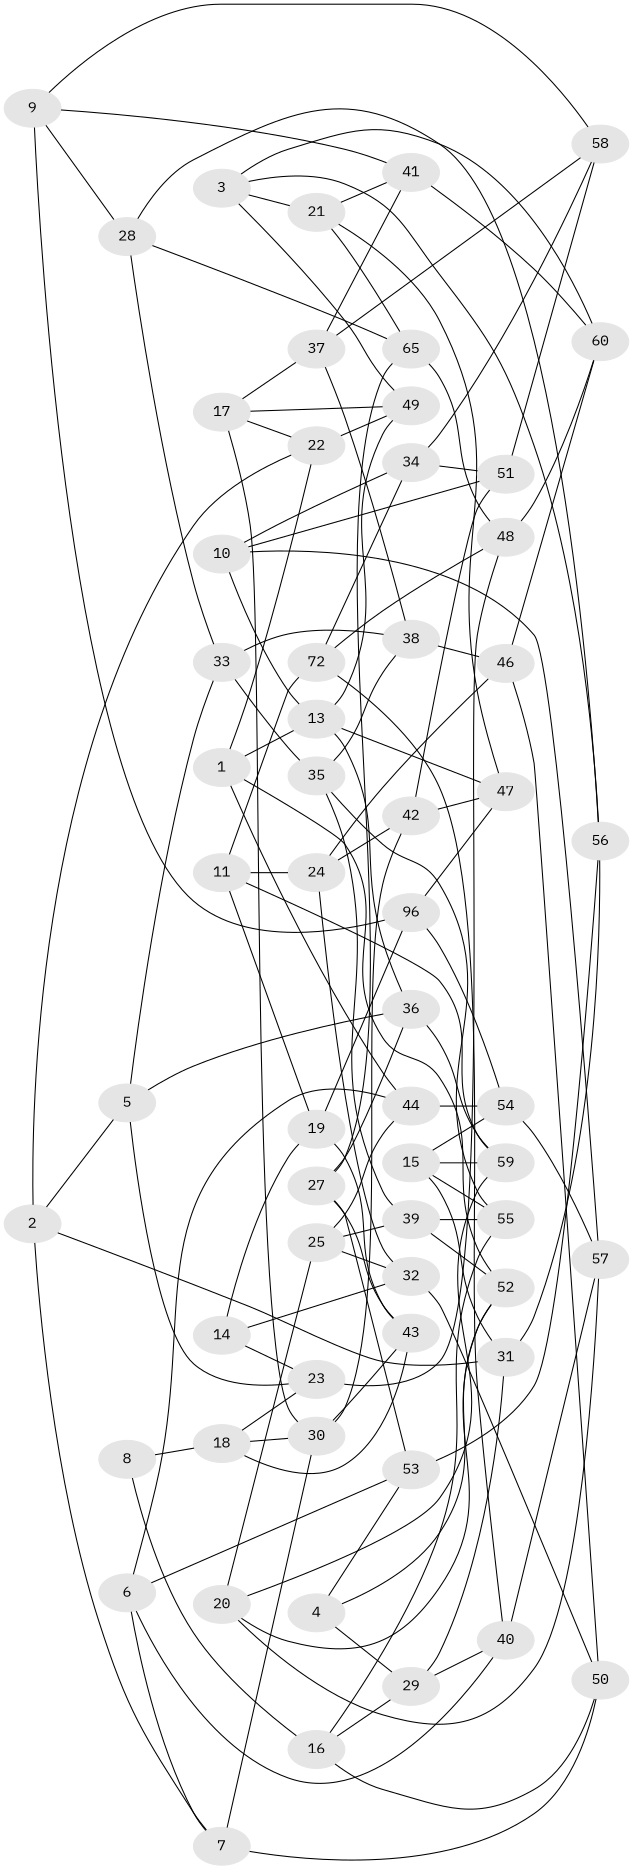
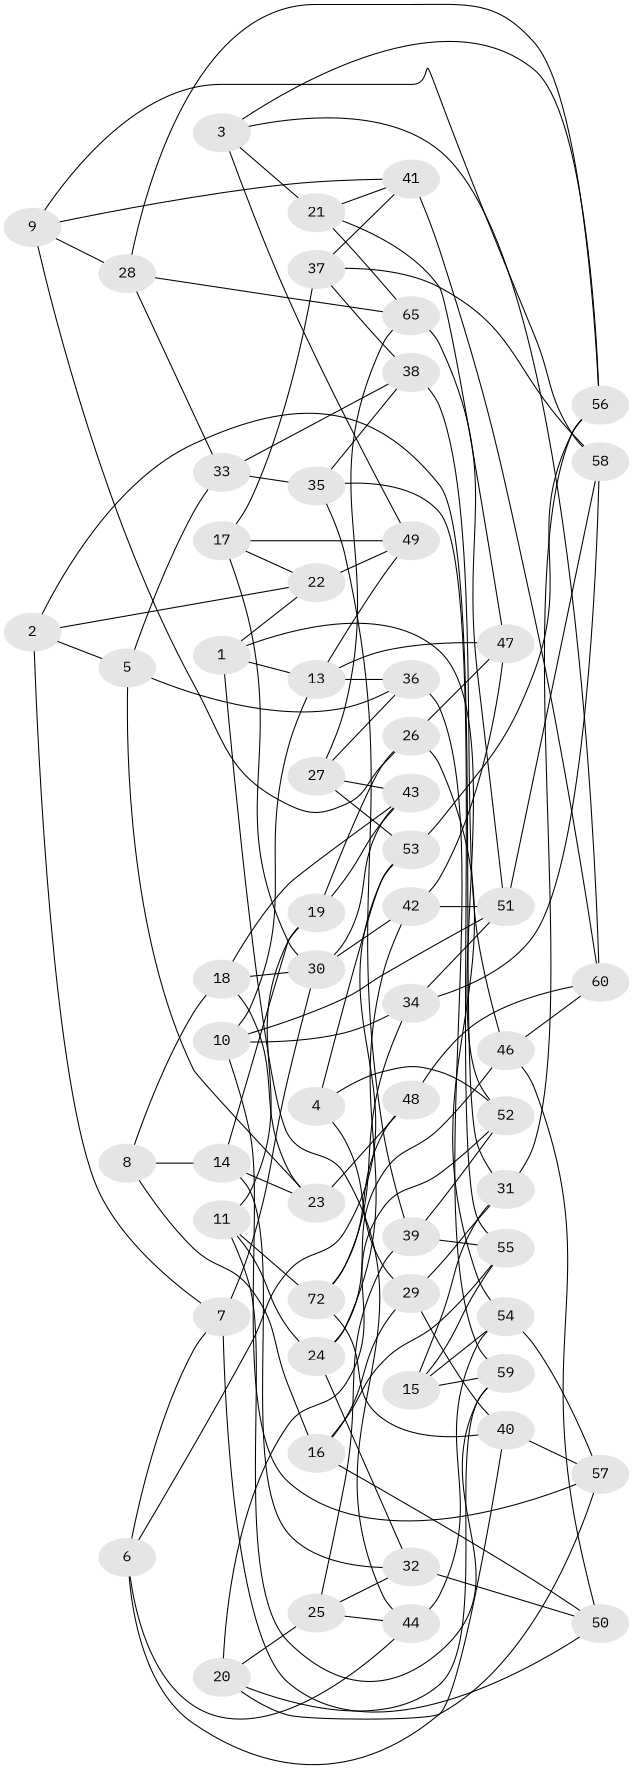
edge "65" -- "48": now "65" -- "51"
node "96": label "96" -> "26"
edge "8" -- "14": added
